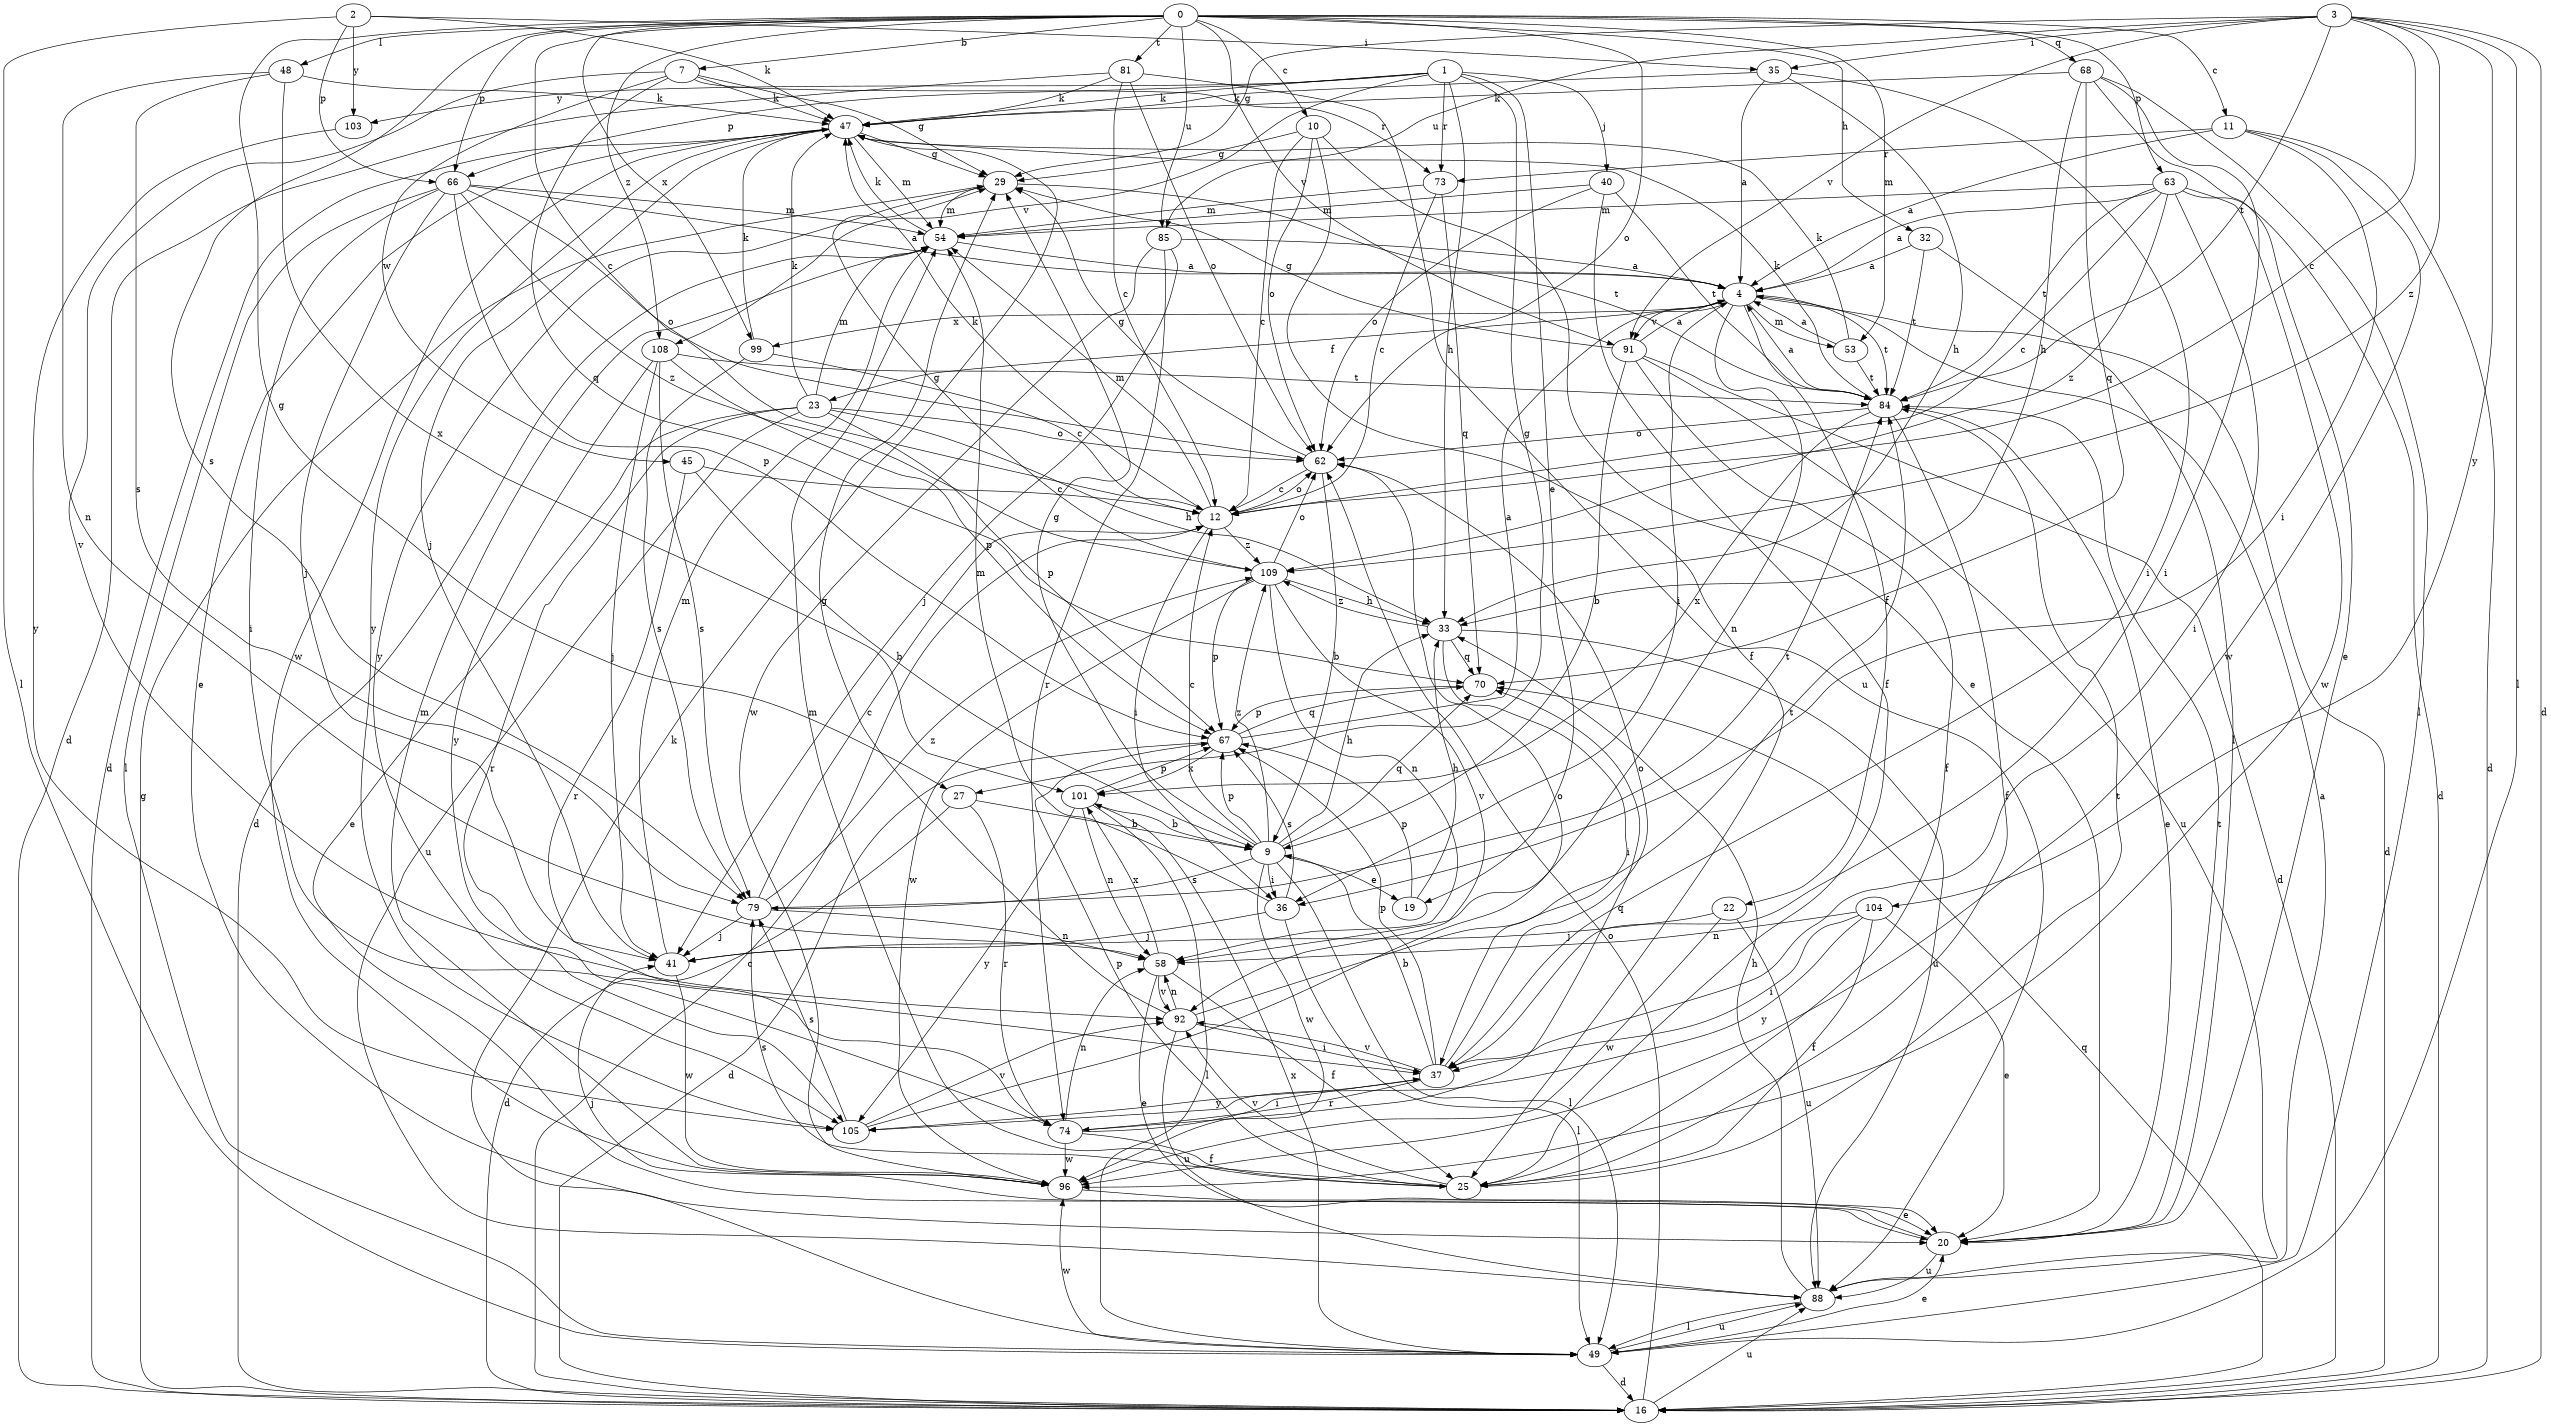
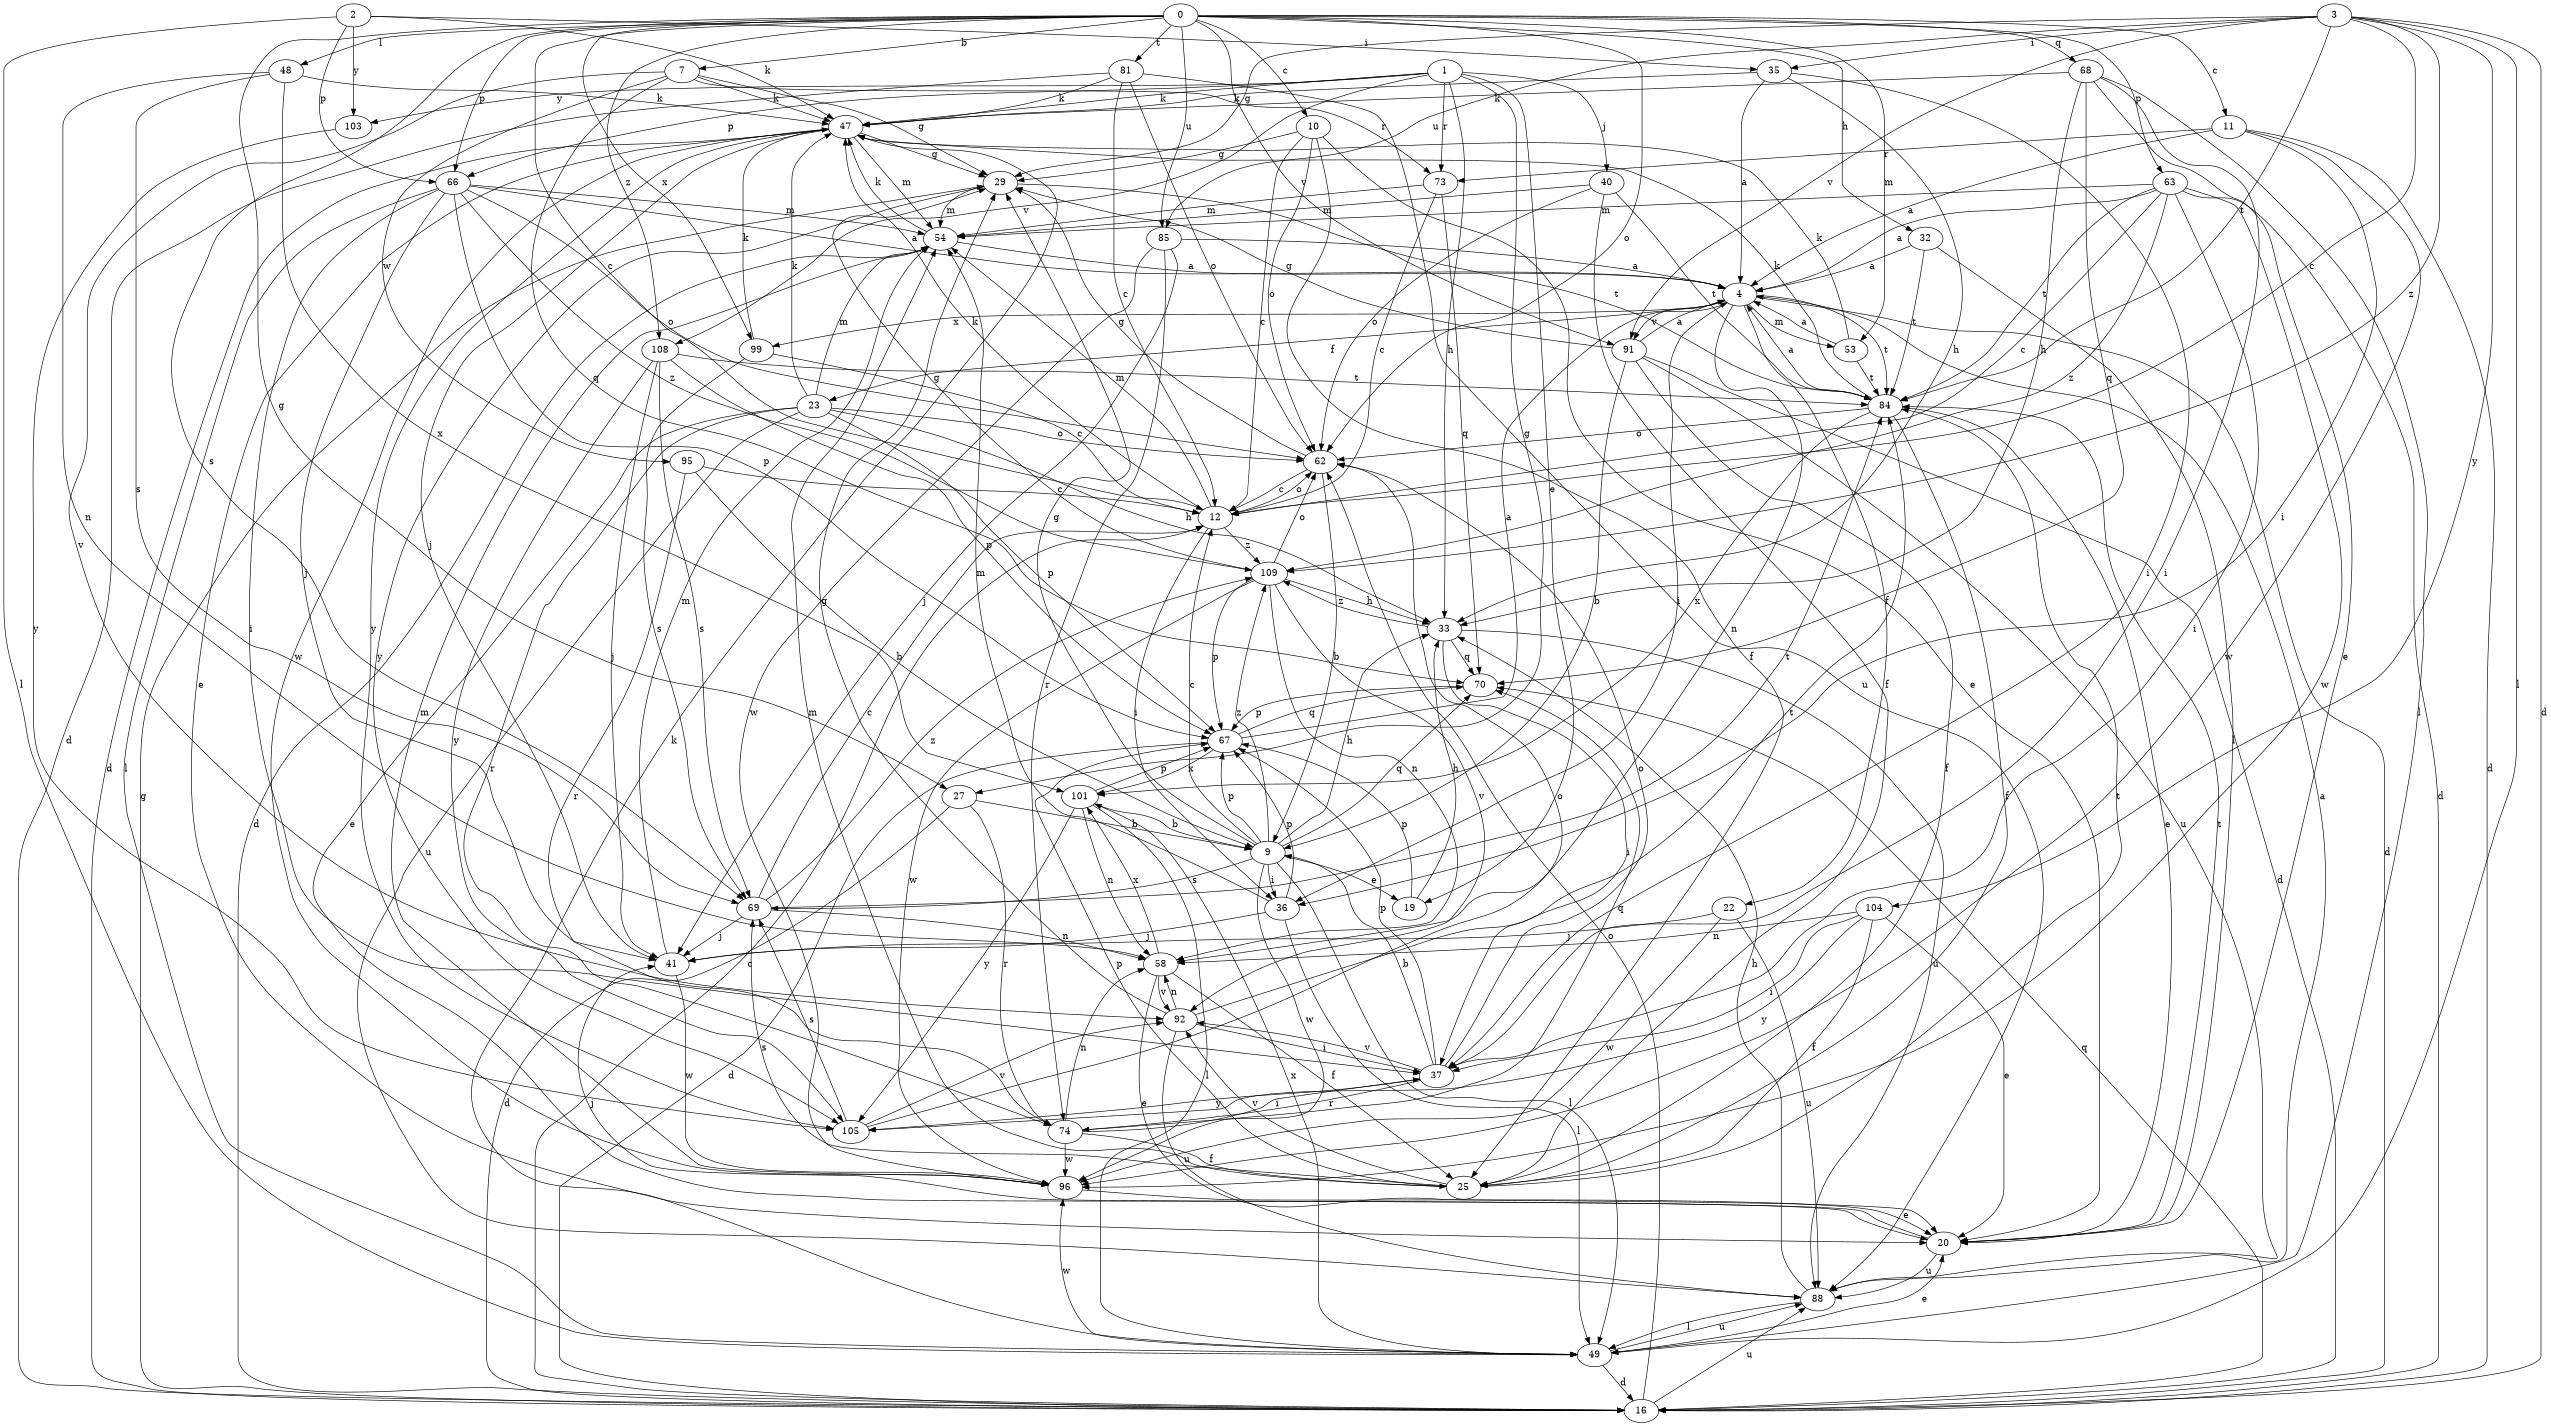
node "45": label "45" -> "95"
edge "36" -> "67": label "s" -> "p"
node "79": label "79" -> "69"
